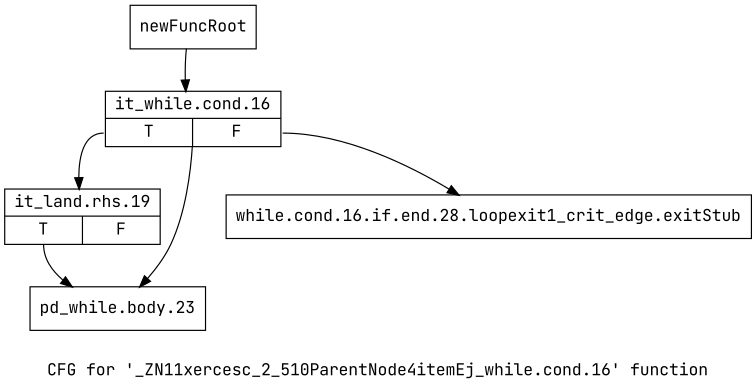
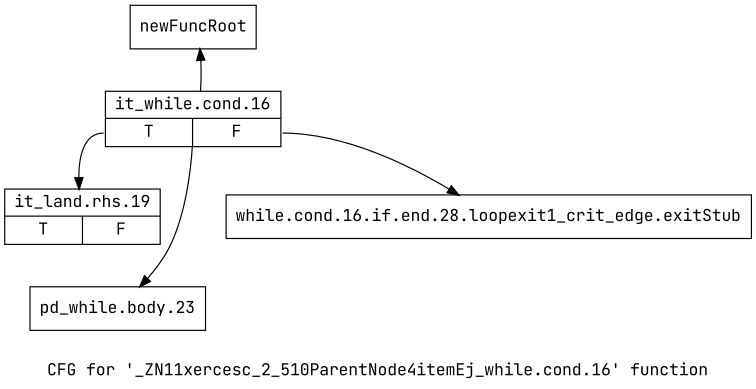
edge "newFuncRoot" -> "it_while.cond.16": reversed
edge "it_land.rhs.19" -> "pd_while.body.23": removed
